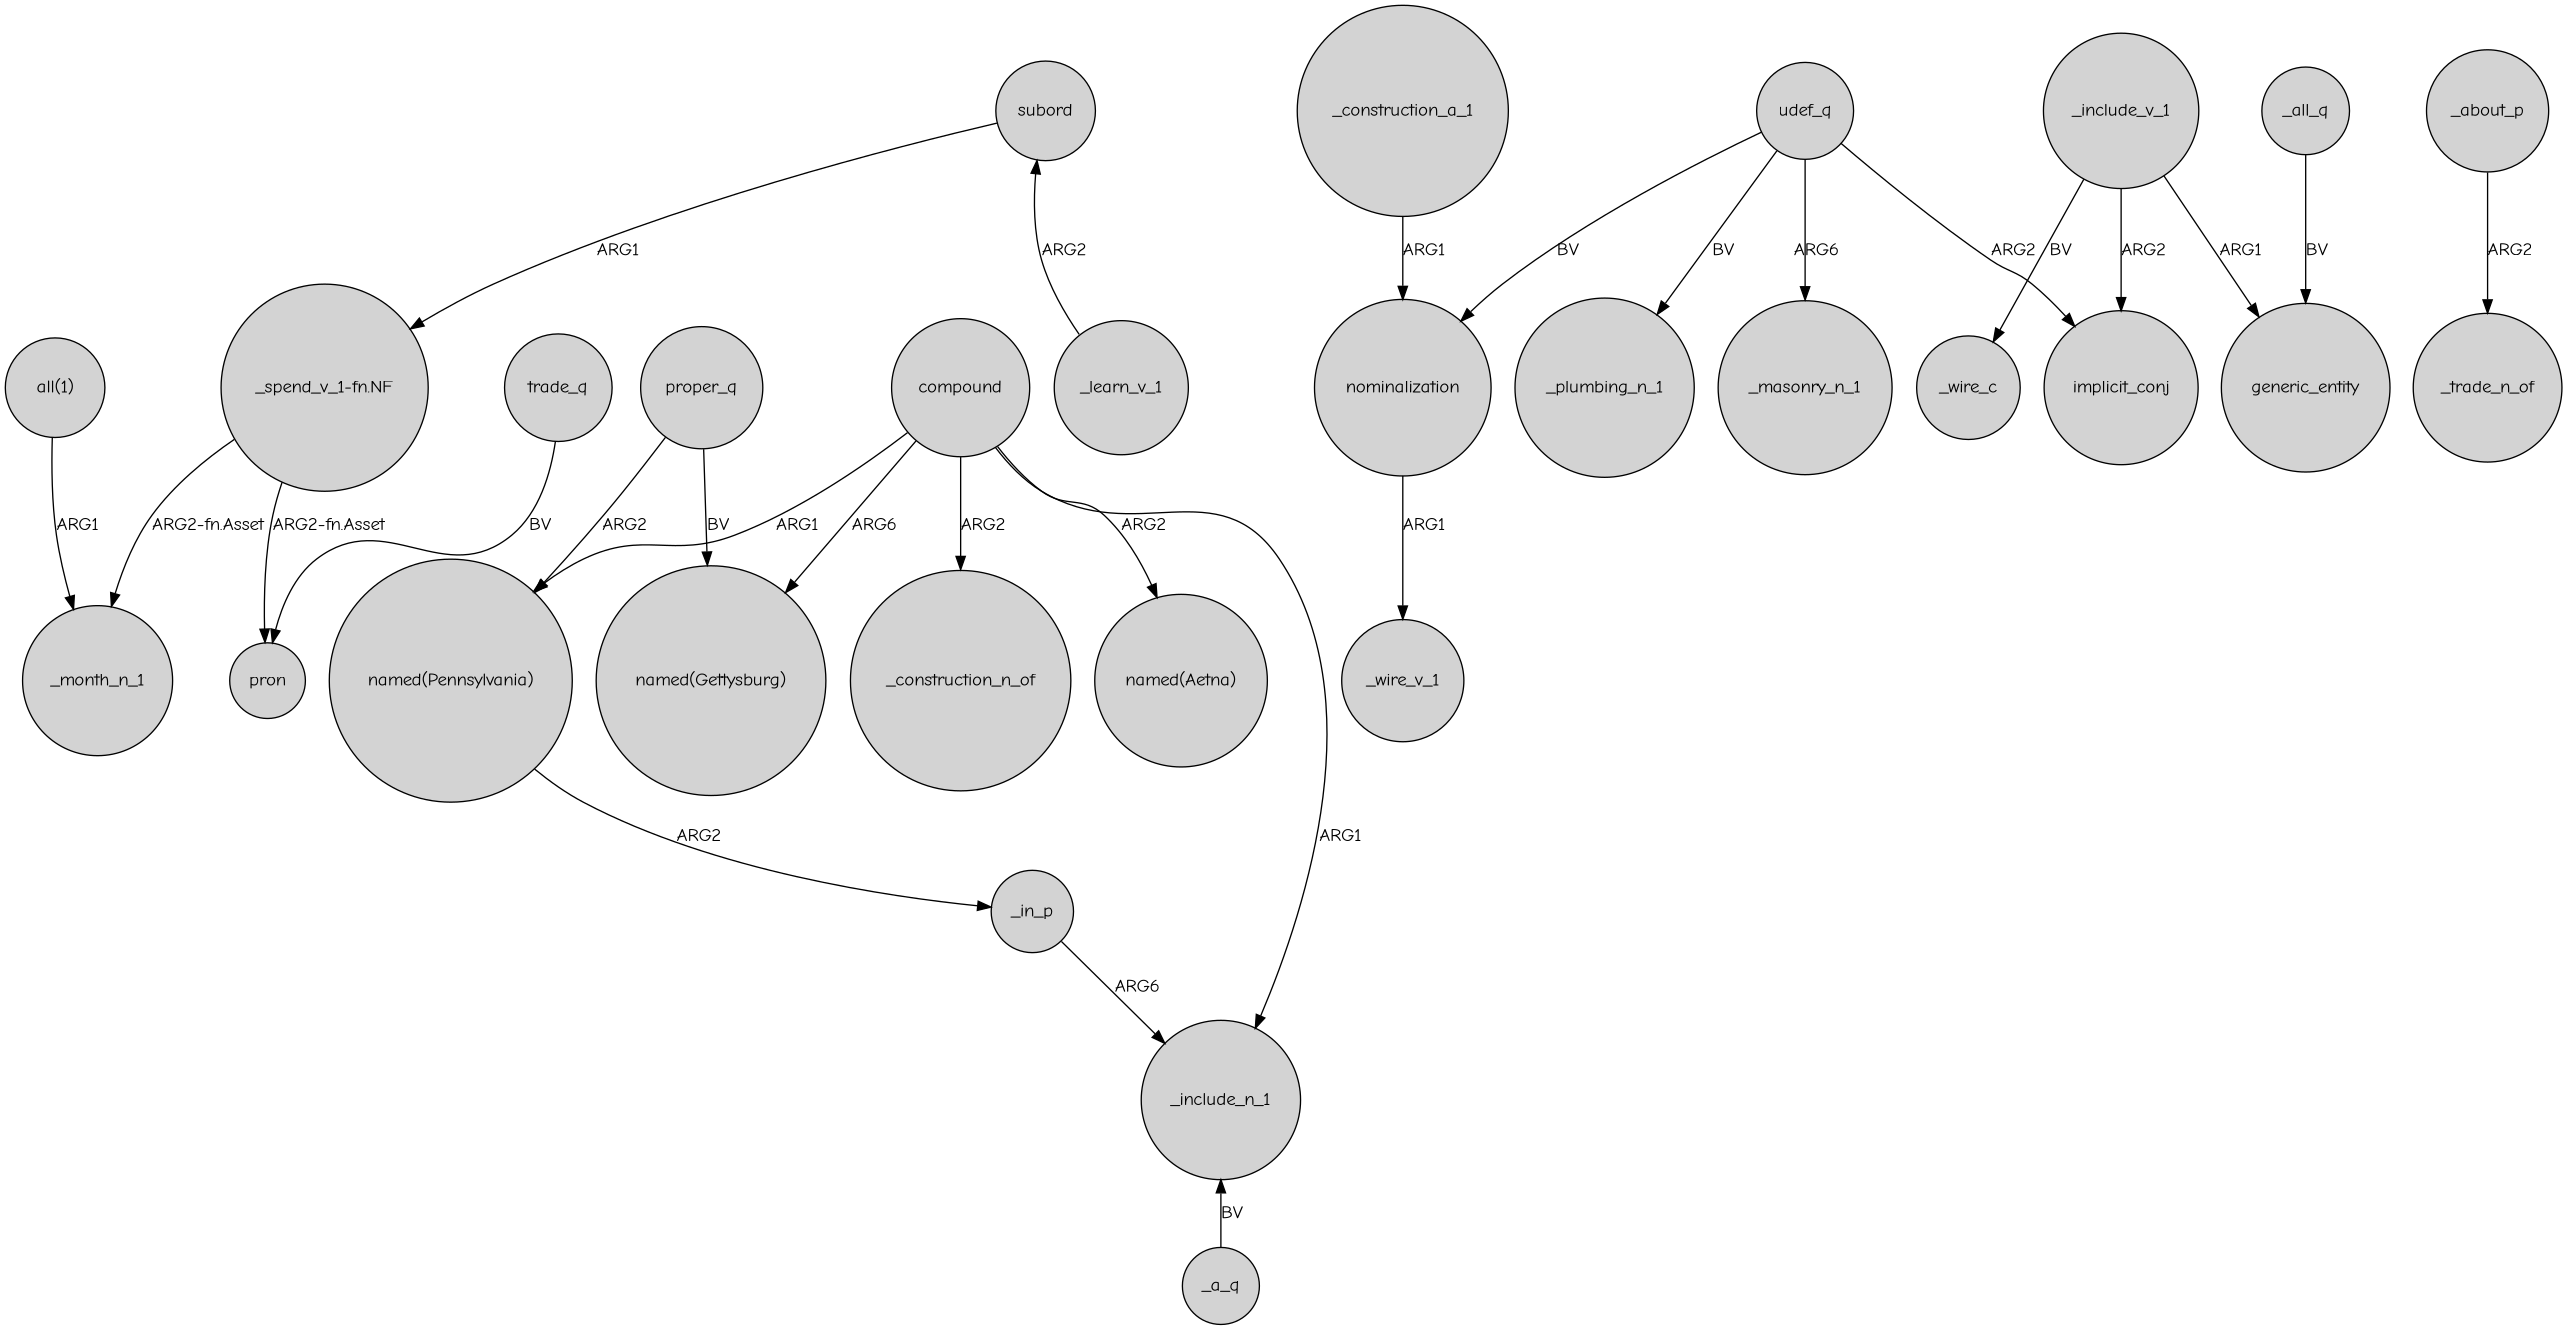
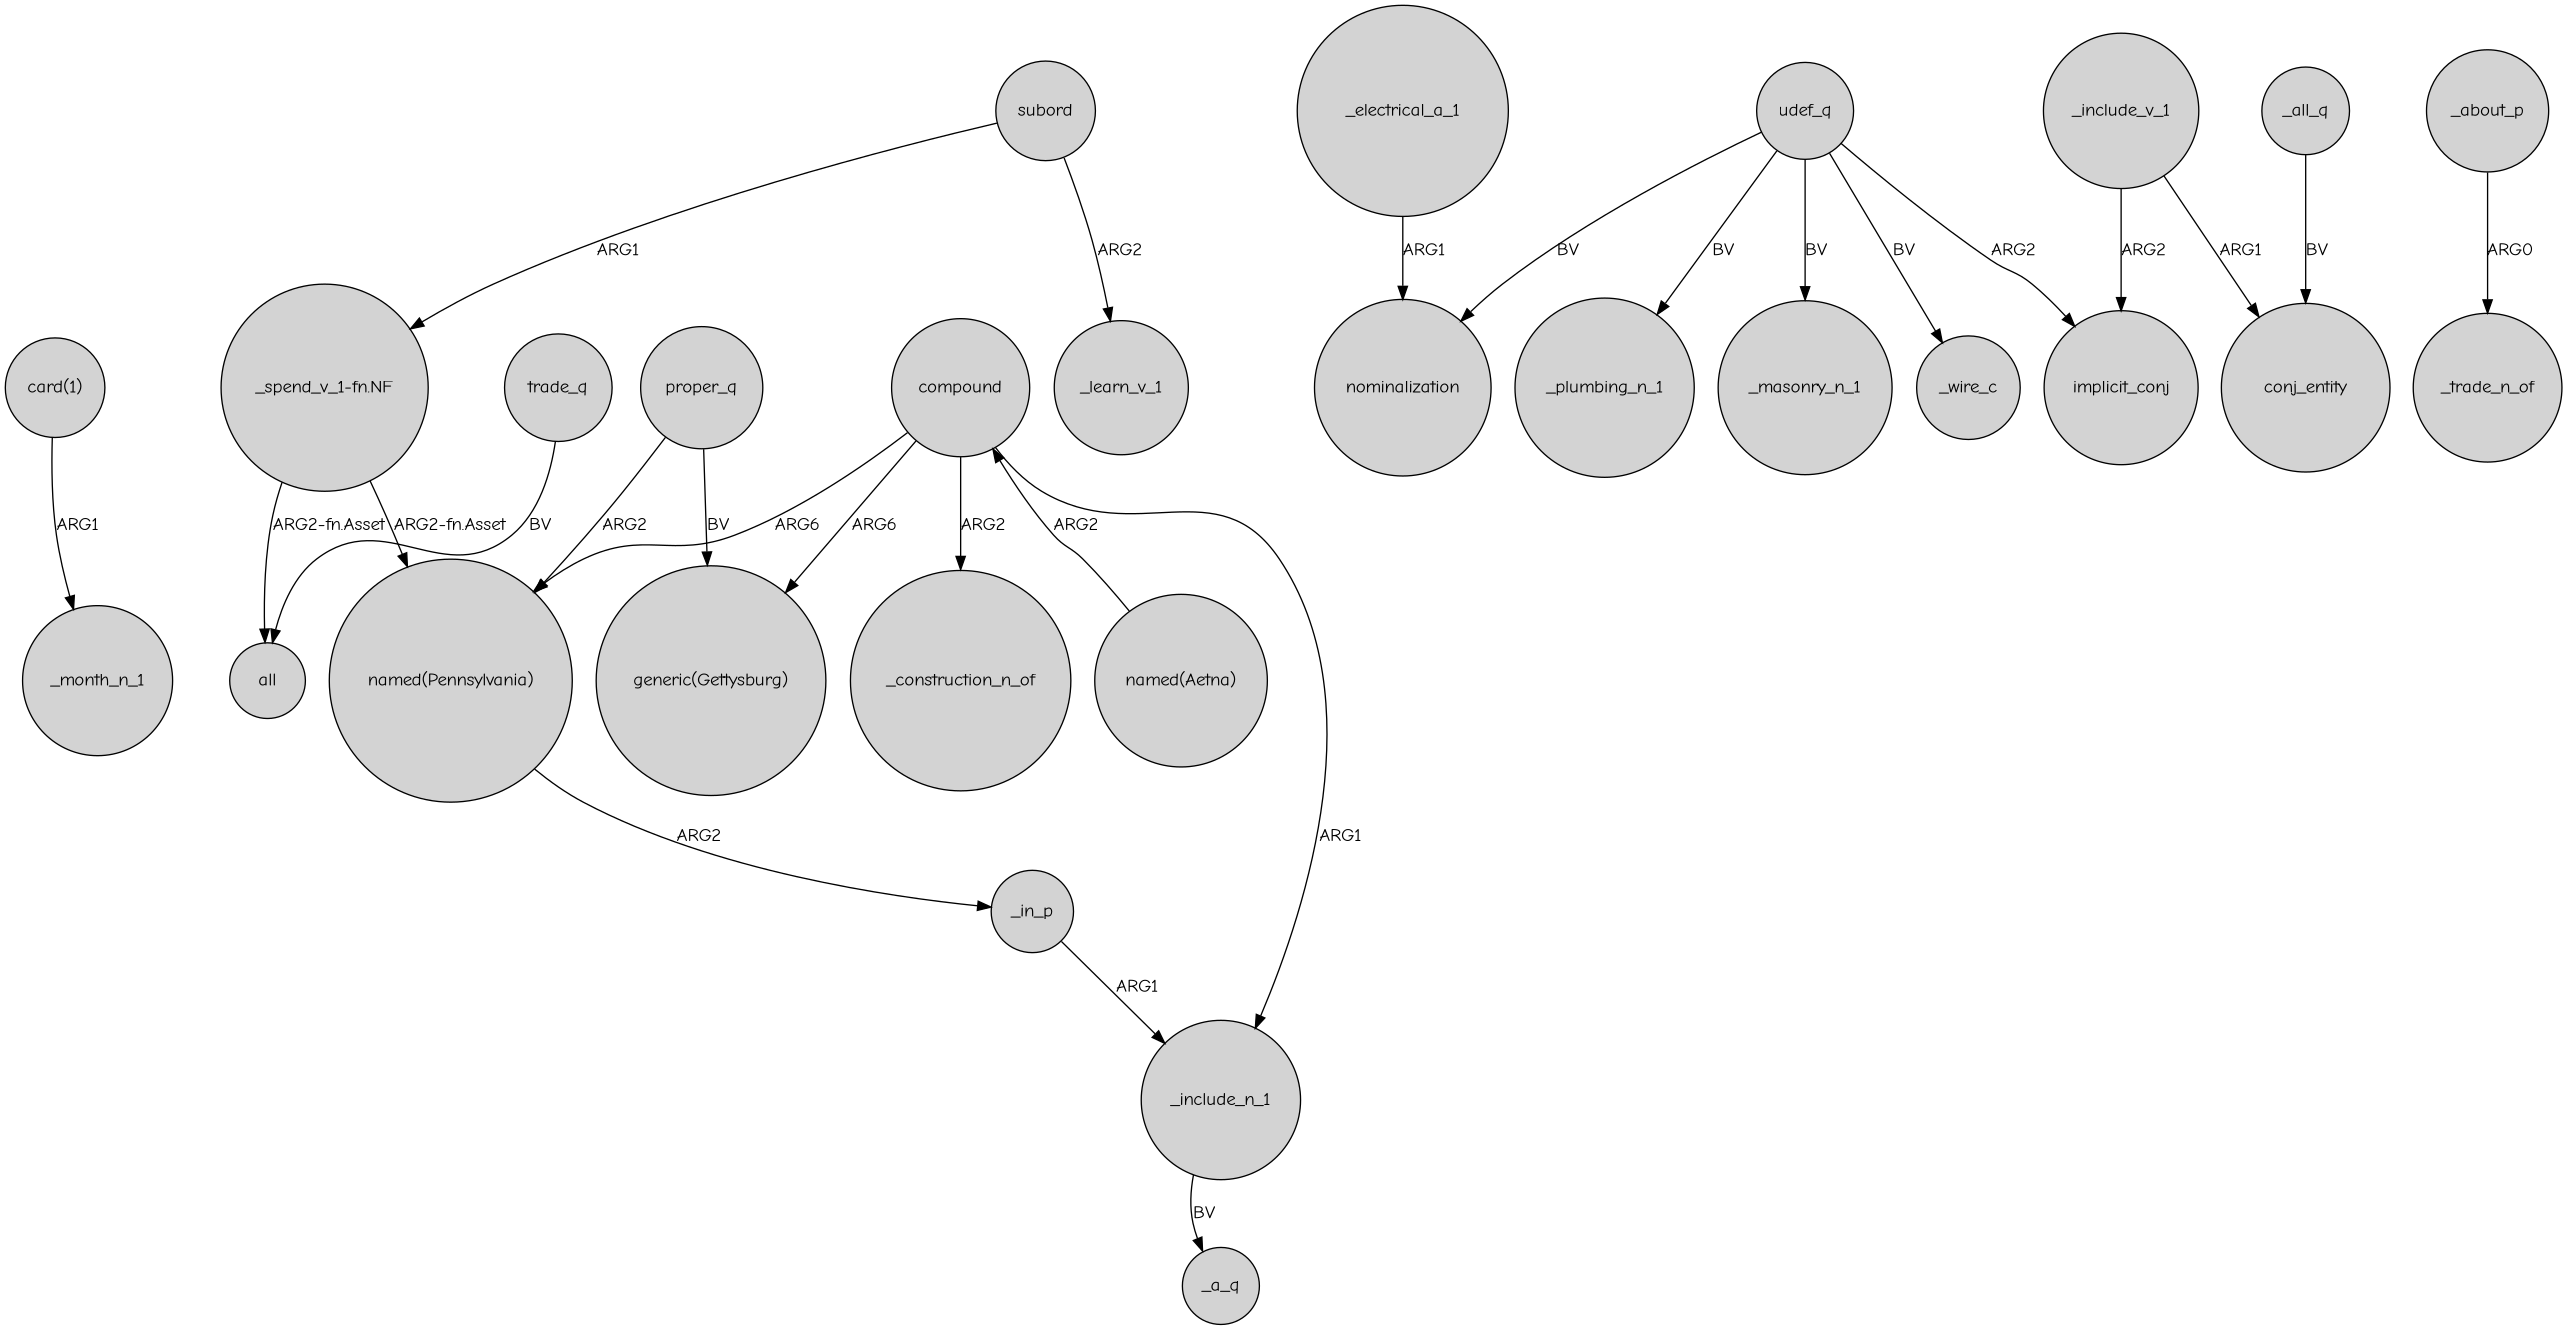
node "_construction_a_1": label "_construction_a_1" -> "_electrical_a_1"
edge "udef_q" -> "_masonry_n_1": label "ARG6" -> "BV"
edge "_about_p" -> "_trade_n_of": label "ARG2" -> "ARG0"
edge "_include_v_1" -> "_wire_c": now "udef_q" -> "_wire_c"
edge "_learn_v_1" -> "subord": reversed
node "all(1)": label "all(1)" -> "card(1)"
node "generic_entity": label "generic_entity" -> "conj_entity"
edge "_spend_v_1-fn.NF" -> "_month_n_1": now "_spend_v_1-fn.NF" -> "named(Pennsylvania)"
edge "compound" -> "named(Aetna)": reversed
edge "compound" -> "named(Pennsylvania)": label "ARG1" -> "ARG6"
node "pron": label "pron" -> "all"
node "named(Gettysburg)": label "named(Gettysburg)" -> "generic(Gettysburg)"
node "_wire_v_1": removed
edge "_in_p" -> "_include_n_1": label "ARG6" -> "ARG1"
edge "_a_q" -> "_include_n_1": reversed
